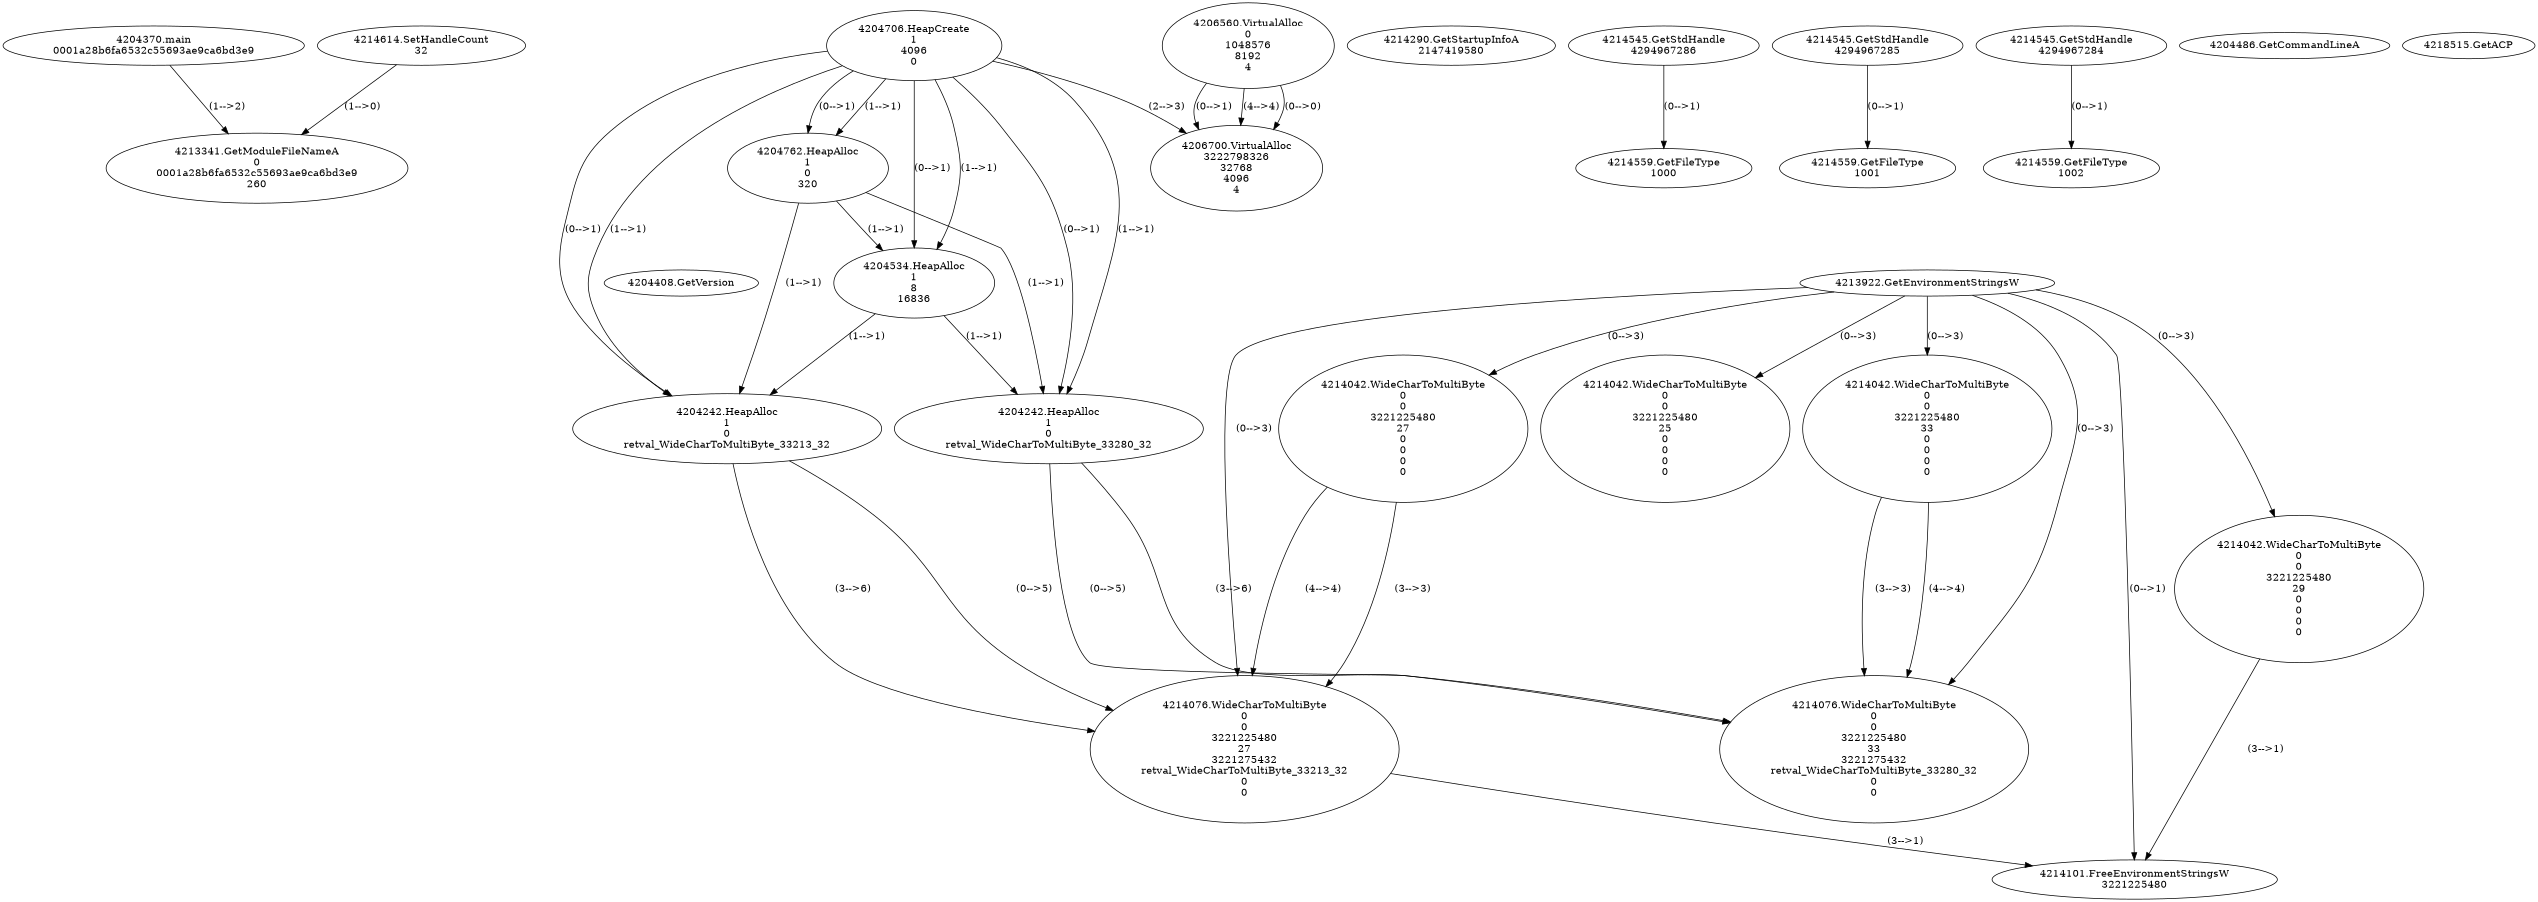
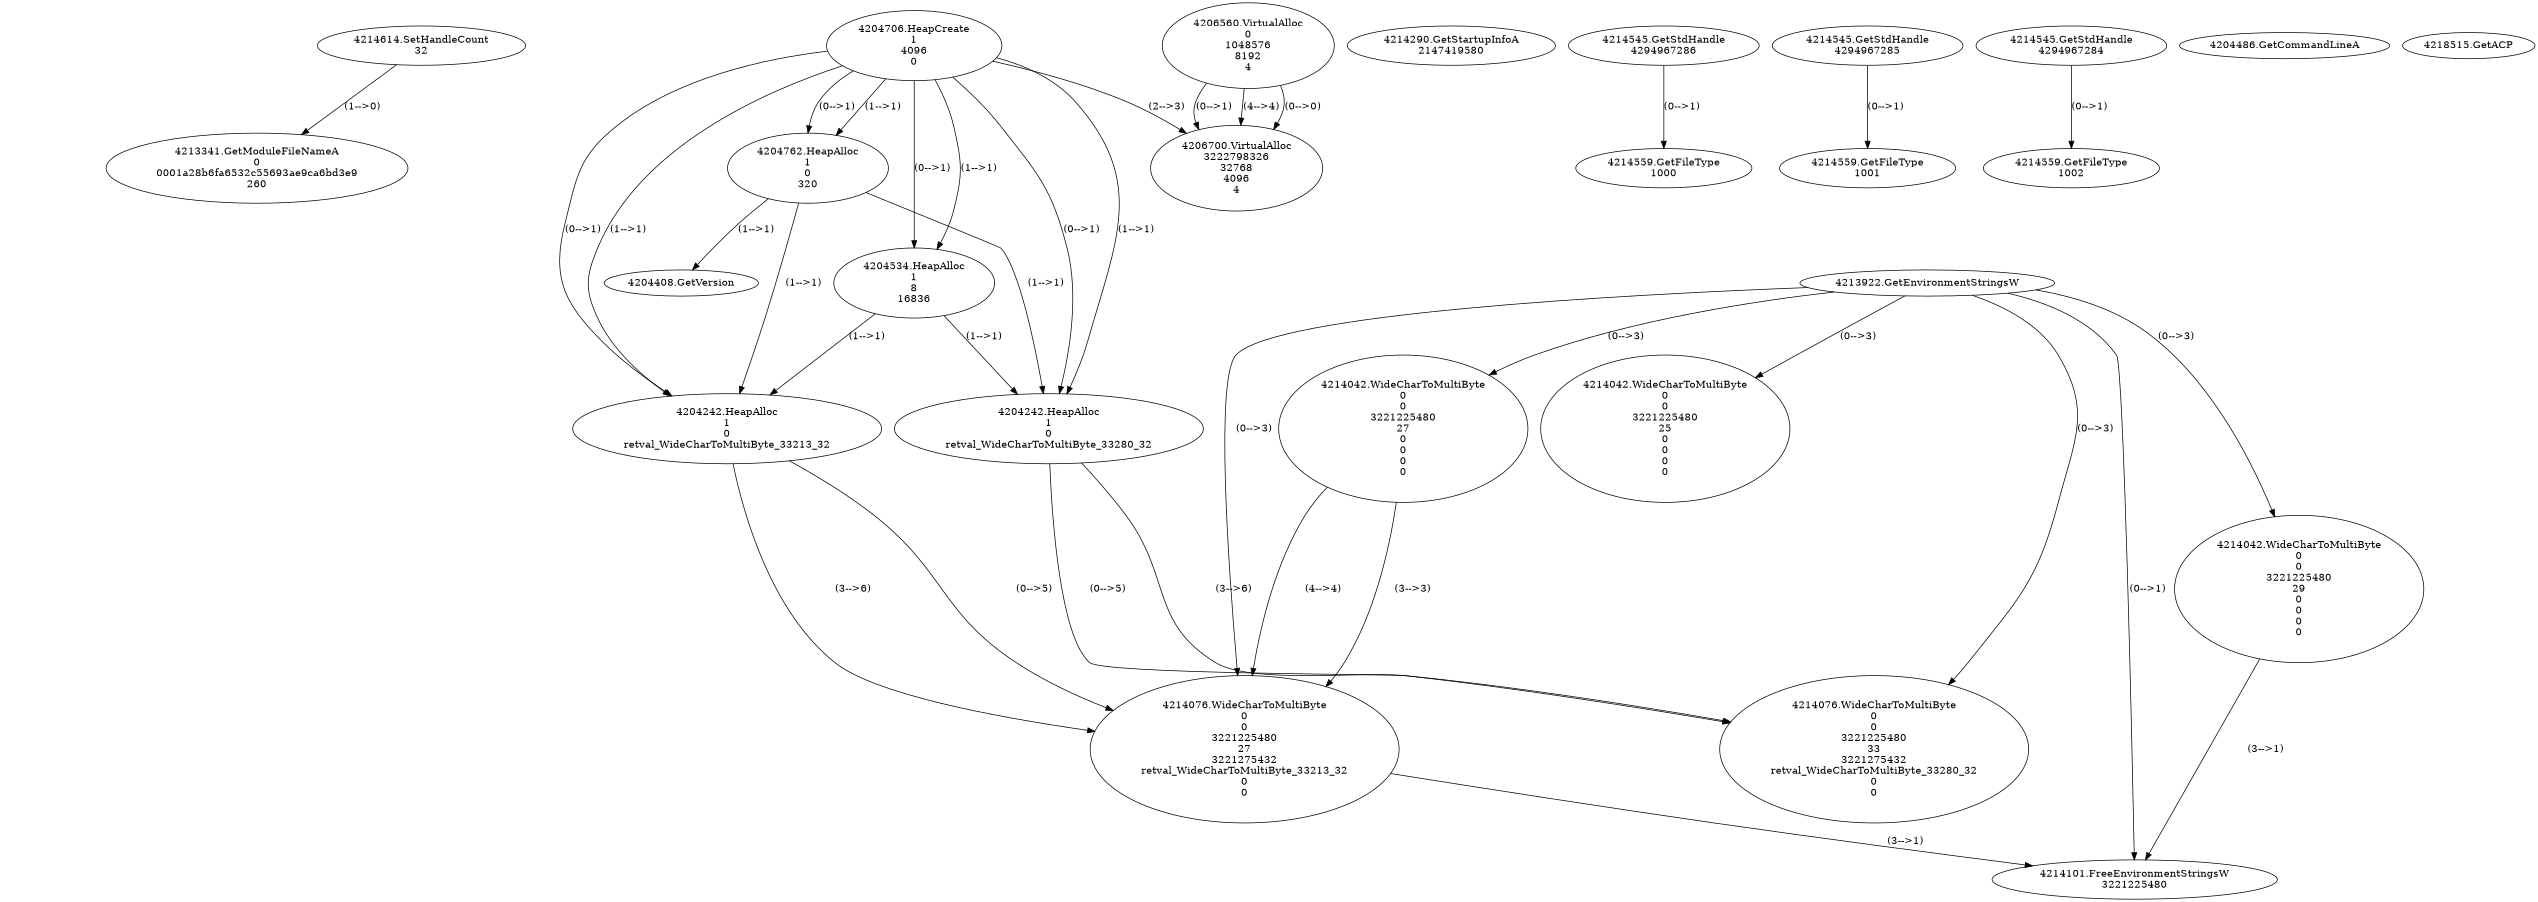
node "4204370.main 0001a28b6fa6532c55693ae9ca6bd3e9": removed
edge "4204762.HeapAlloc 1 0 320" -> "4204534.HeapAlloc 1 8 16836": now "4204762.HeapAlloc 1 0 320" -> "4204408.GetVersion"
node "4214042.WideCharToMultiByte 0 0 3221225480 33 0 0 0 0": removed
